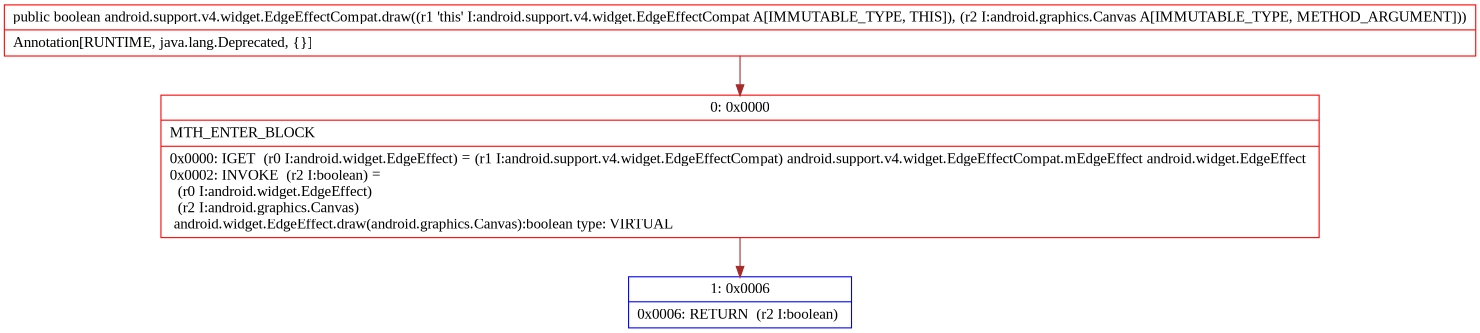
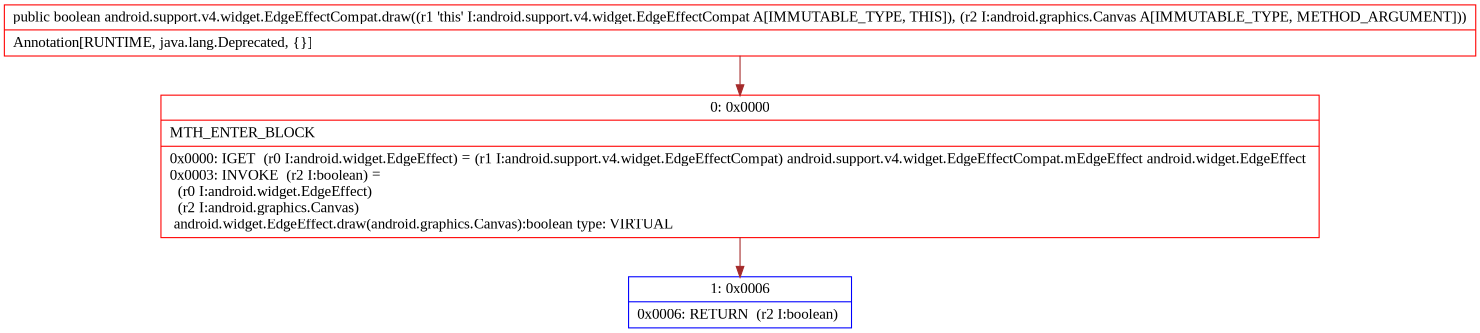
node "0: 0x0000": text "0x0002: INVOKE  (r2 I:boolean) =" -> "0x0003: INVOKE  (r2 I:boolean) ="
